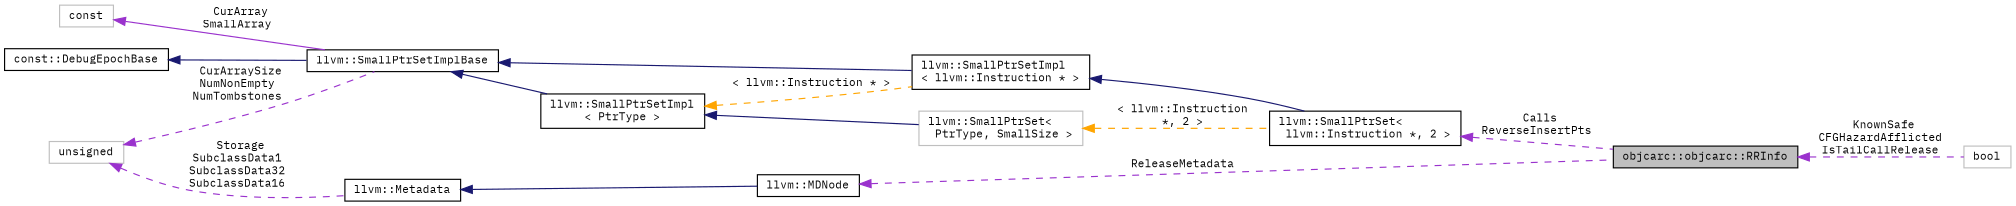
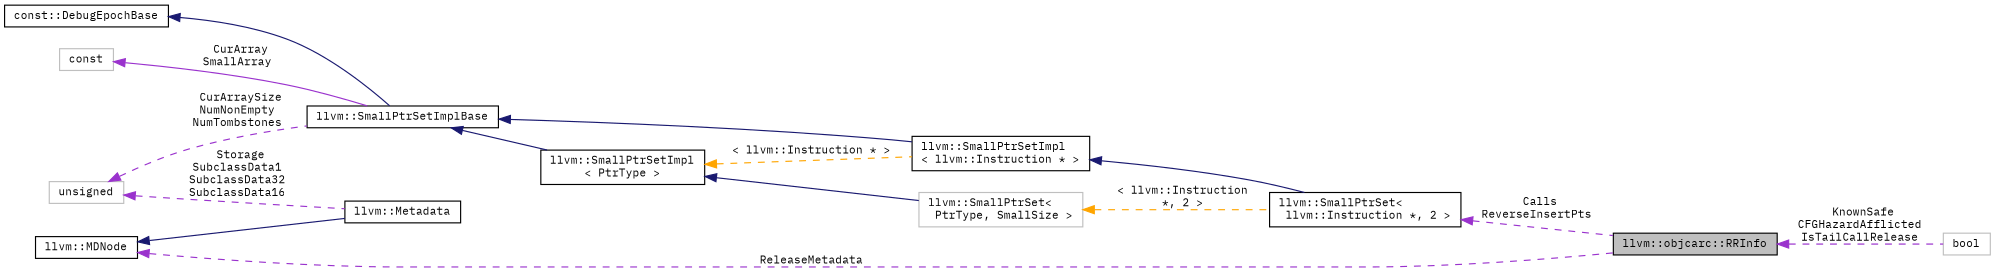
node "objcarc::objcarc::RRInfo": label "objcarc::objcarc::RRInfo" -> "llvm::objcarc::RRInfo"
edge "llvm::MDNode" -> "llvm::Metadata": reversed
